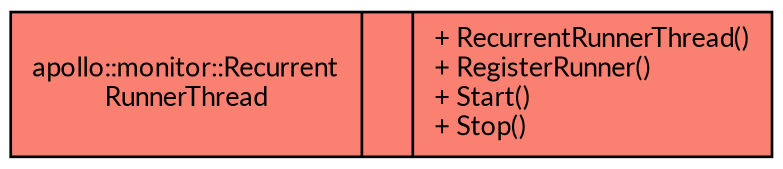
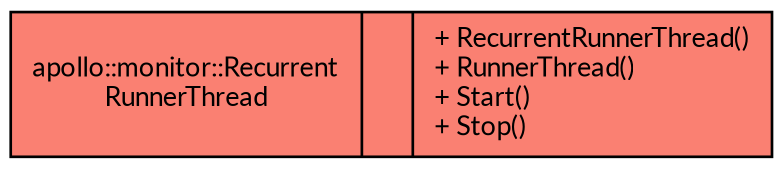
node "apollo::monitor::Recurrent": text "+ RegisterRunner()" -> "+ RunnerThread()"
